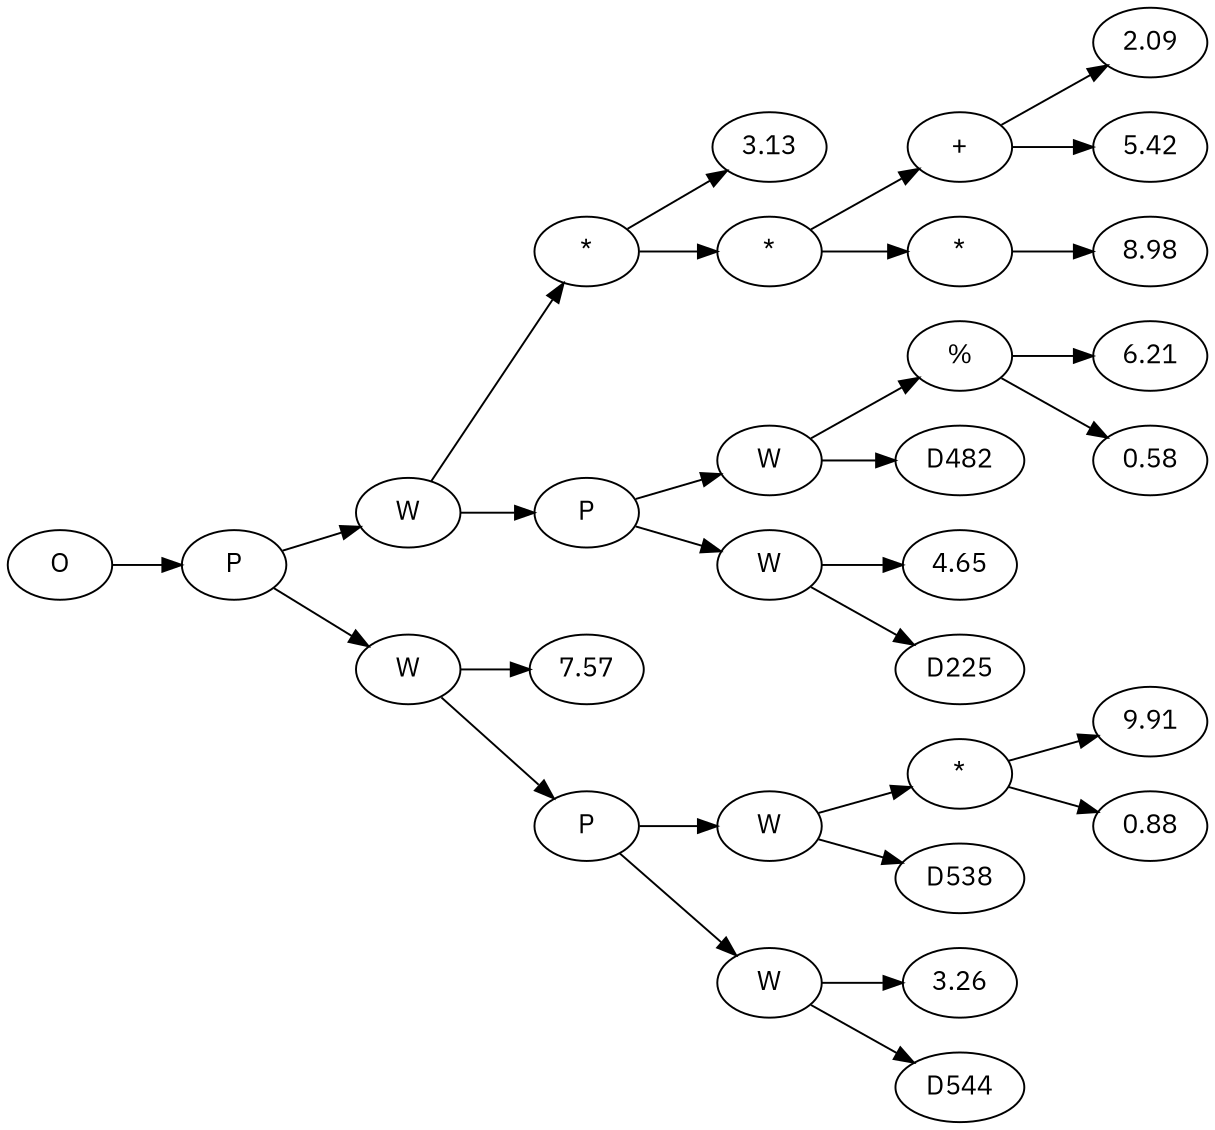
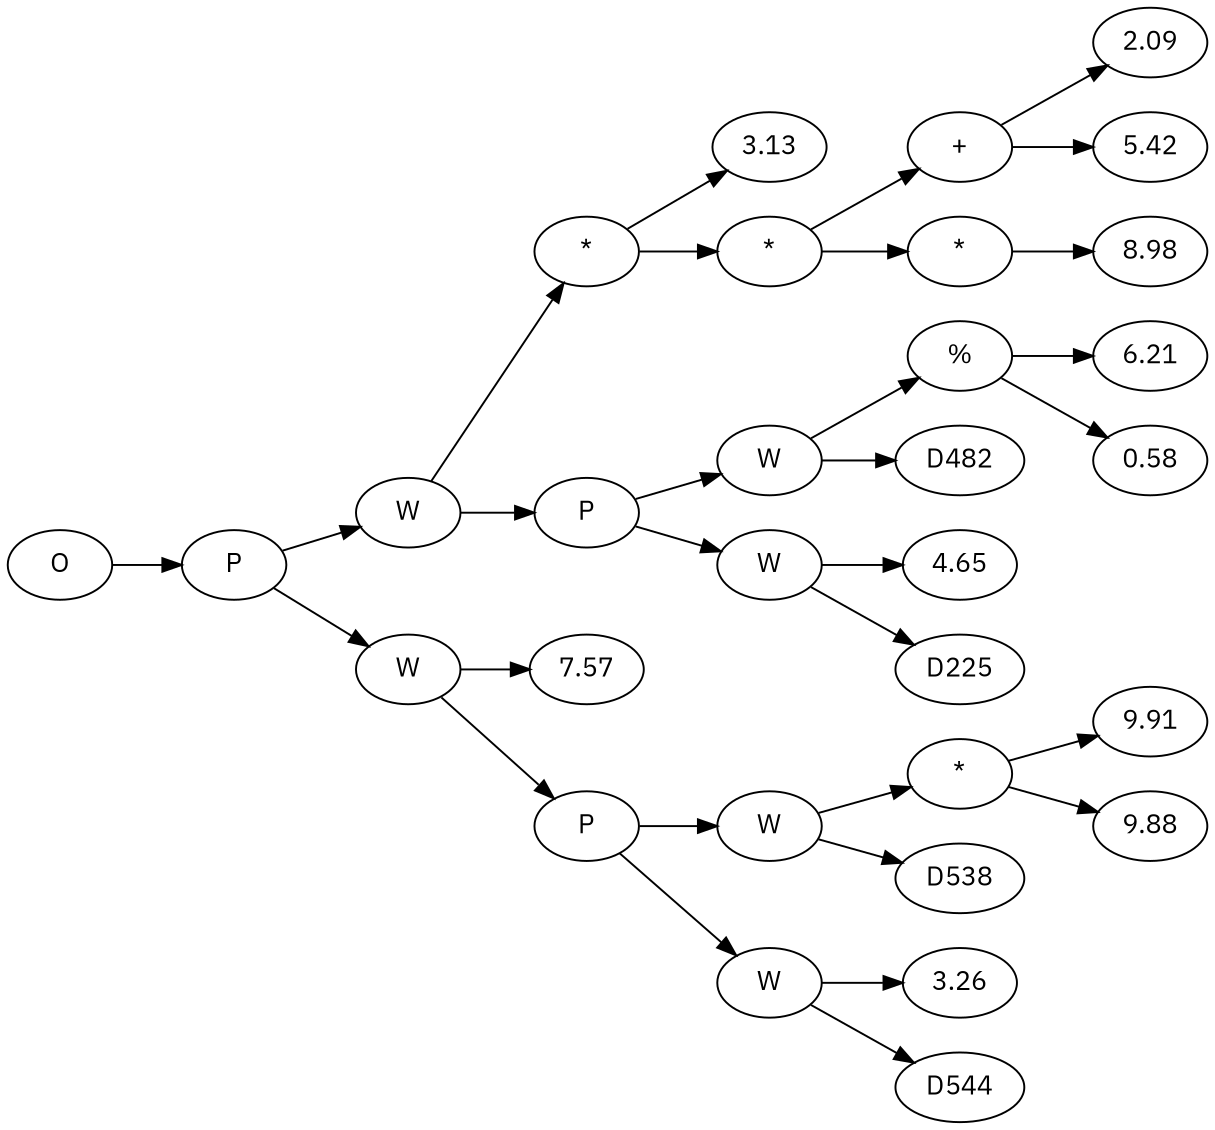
node "0.88": label "0.88" -> "9.88"
